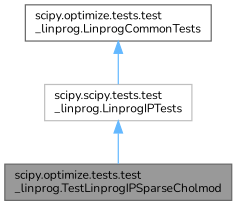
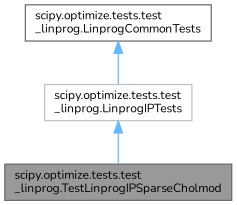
node "scipy.scipy.tests.test _linprog.LinprogIPTests": label "scipy.scipy.tests.test _linprog.LinprogIPTests" -> "scipy.optimize.tests.test _linprog.LinprogIPTests"
